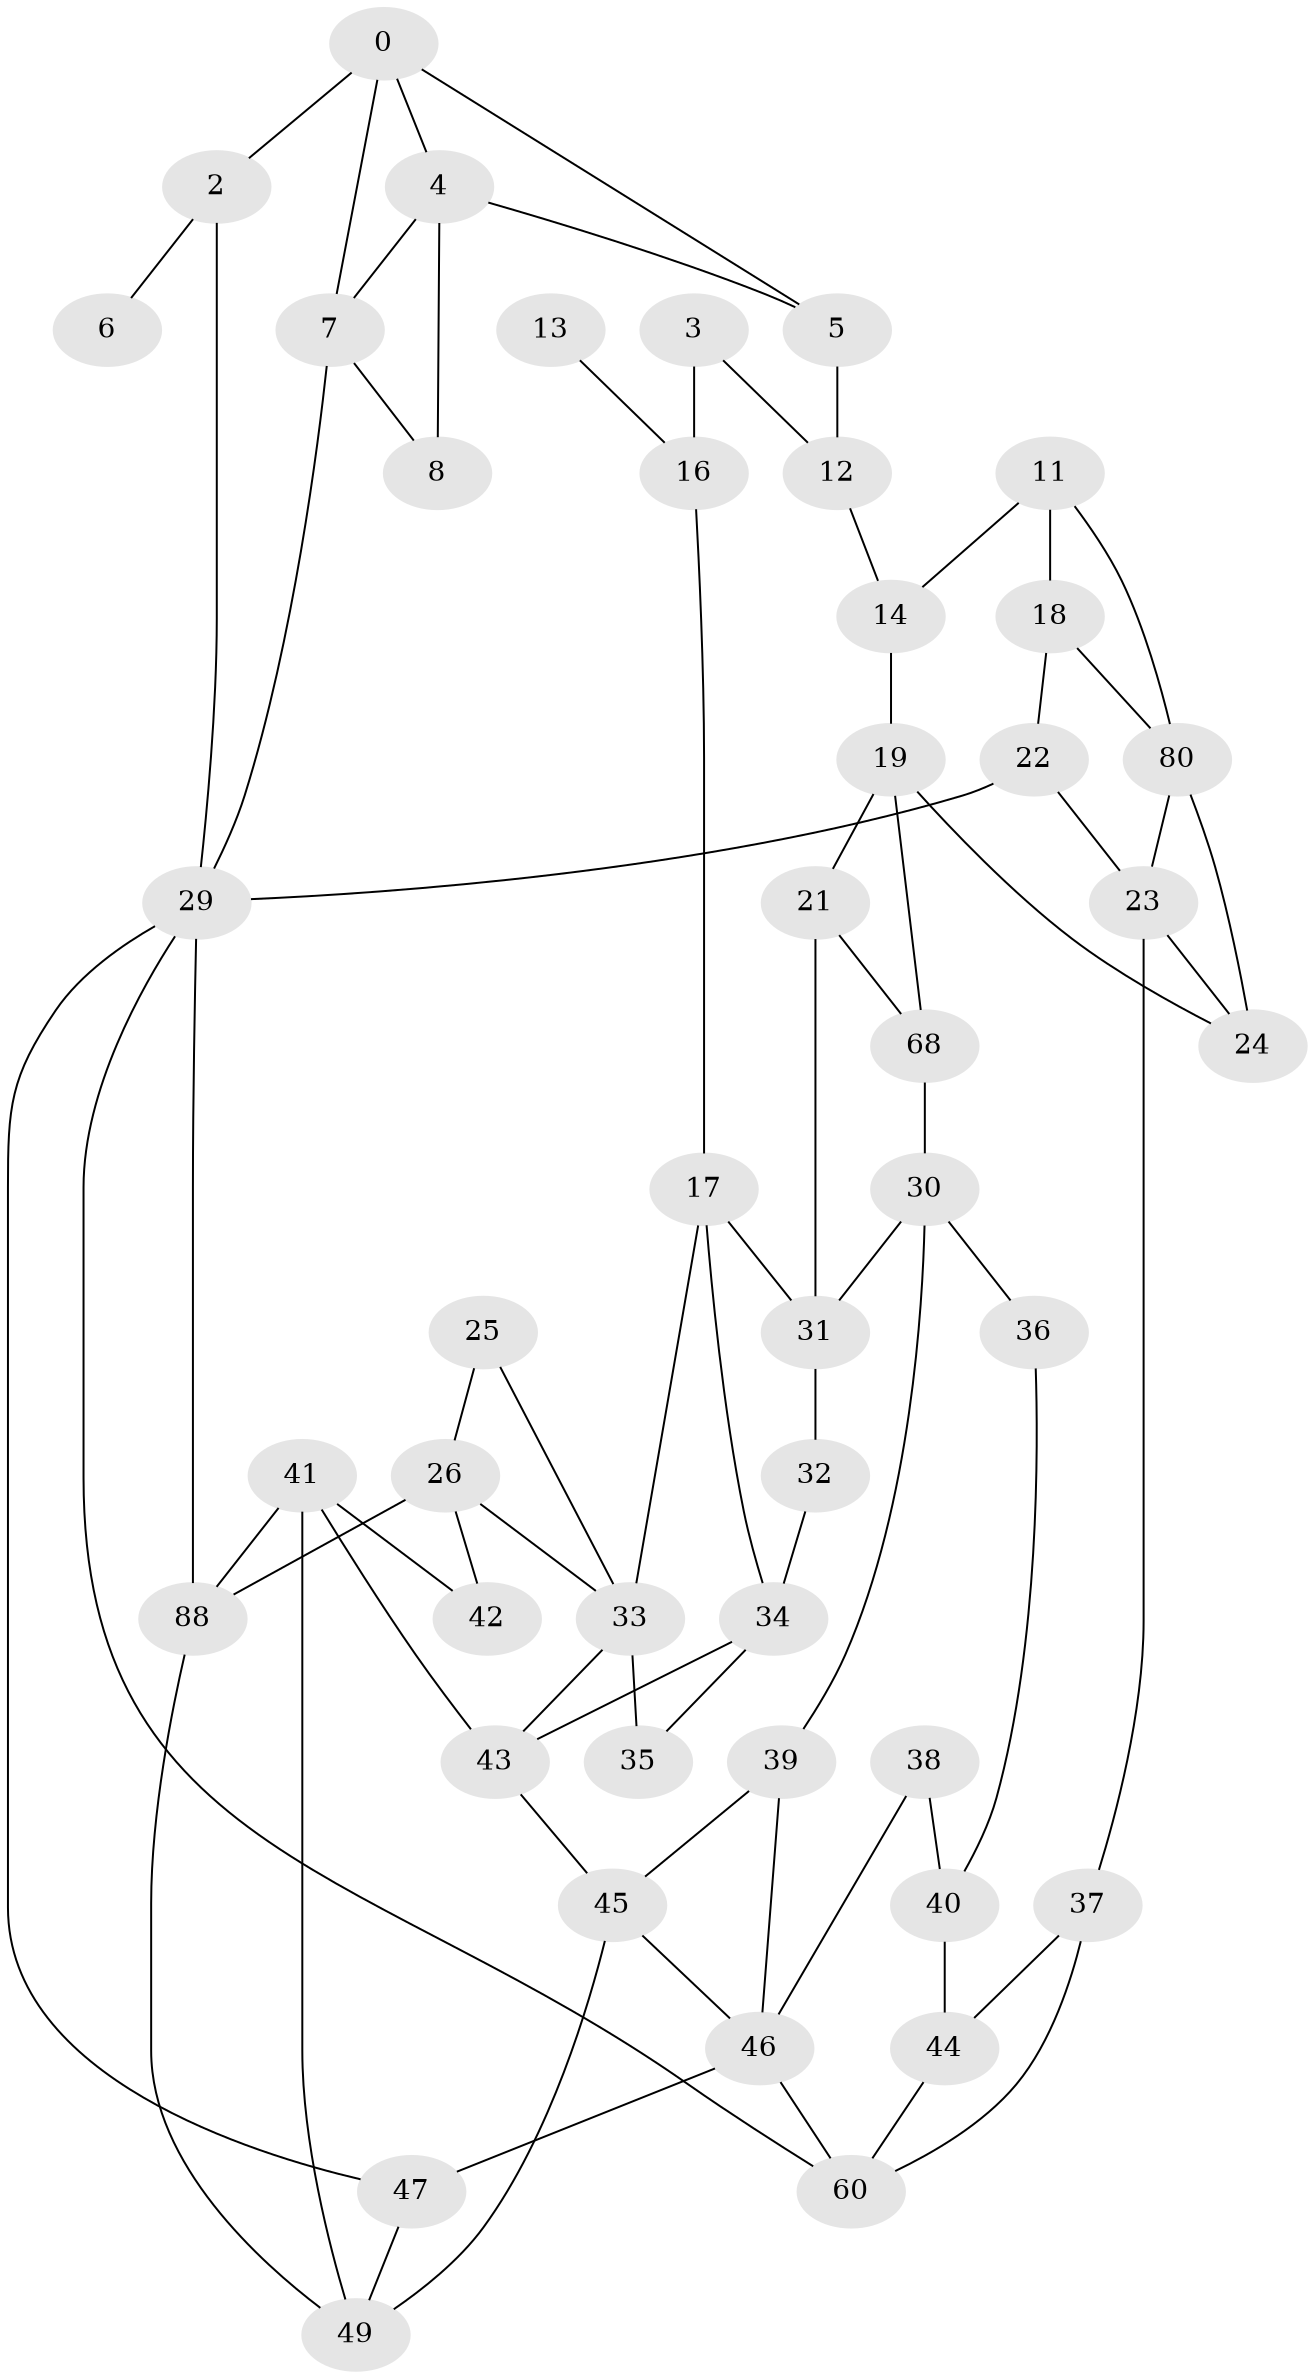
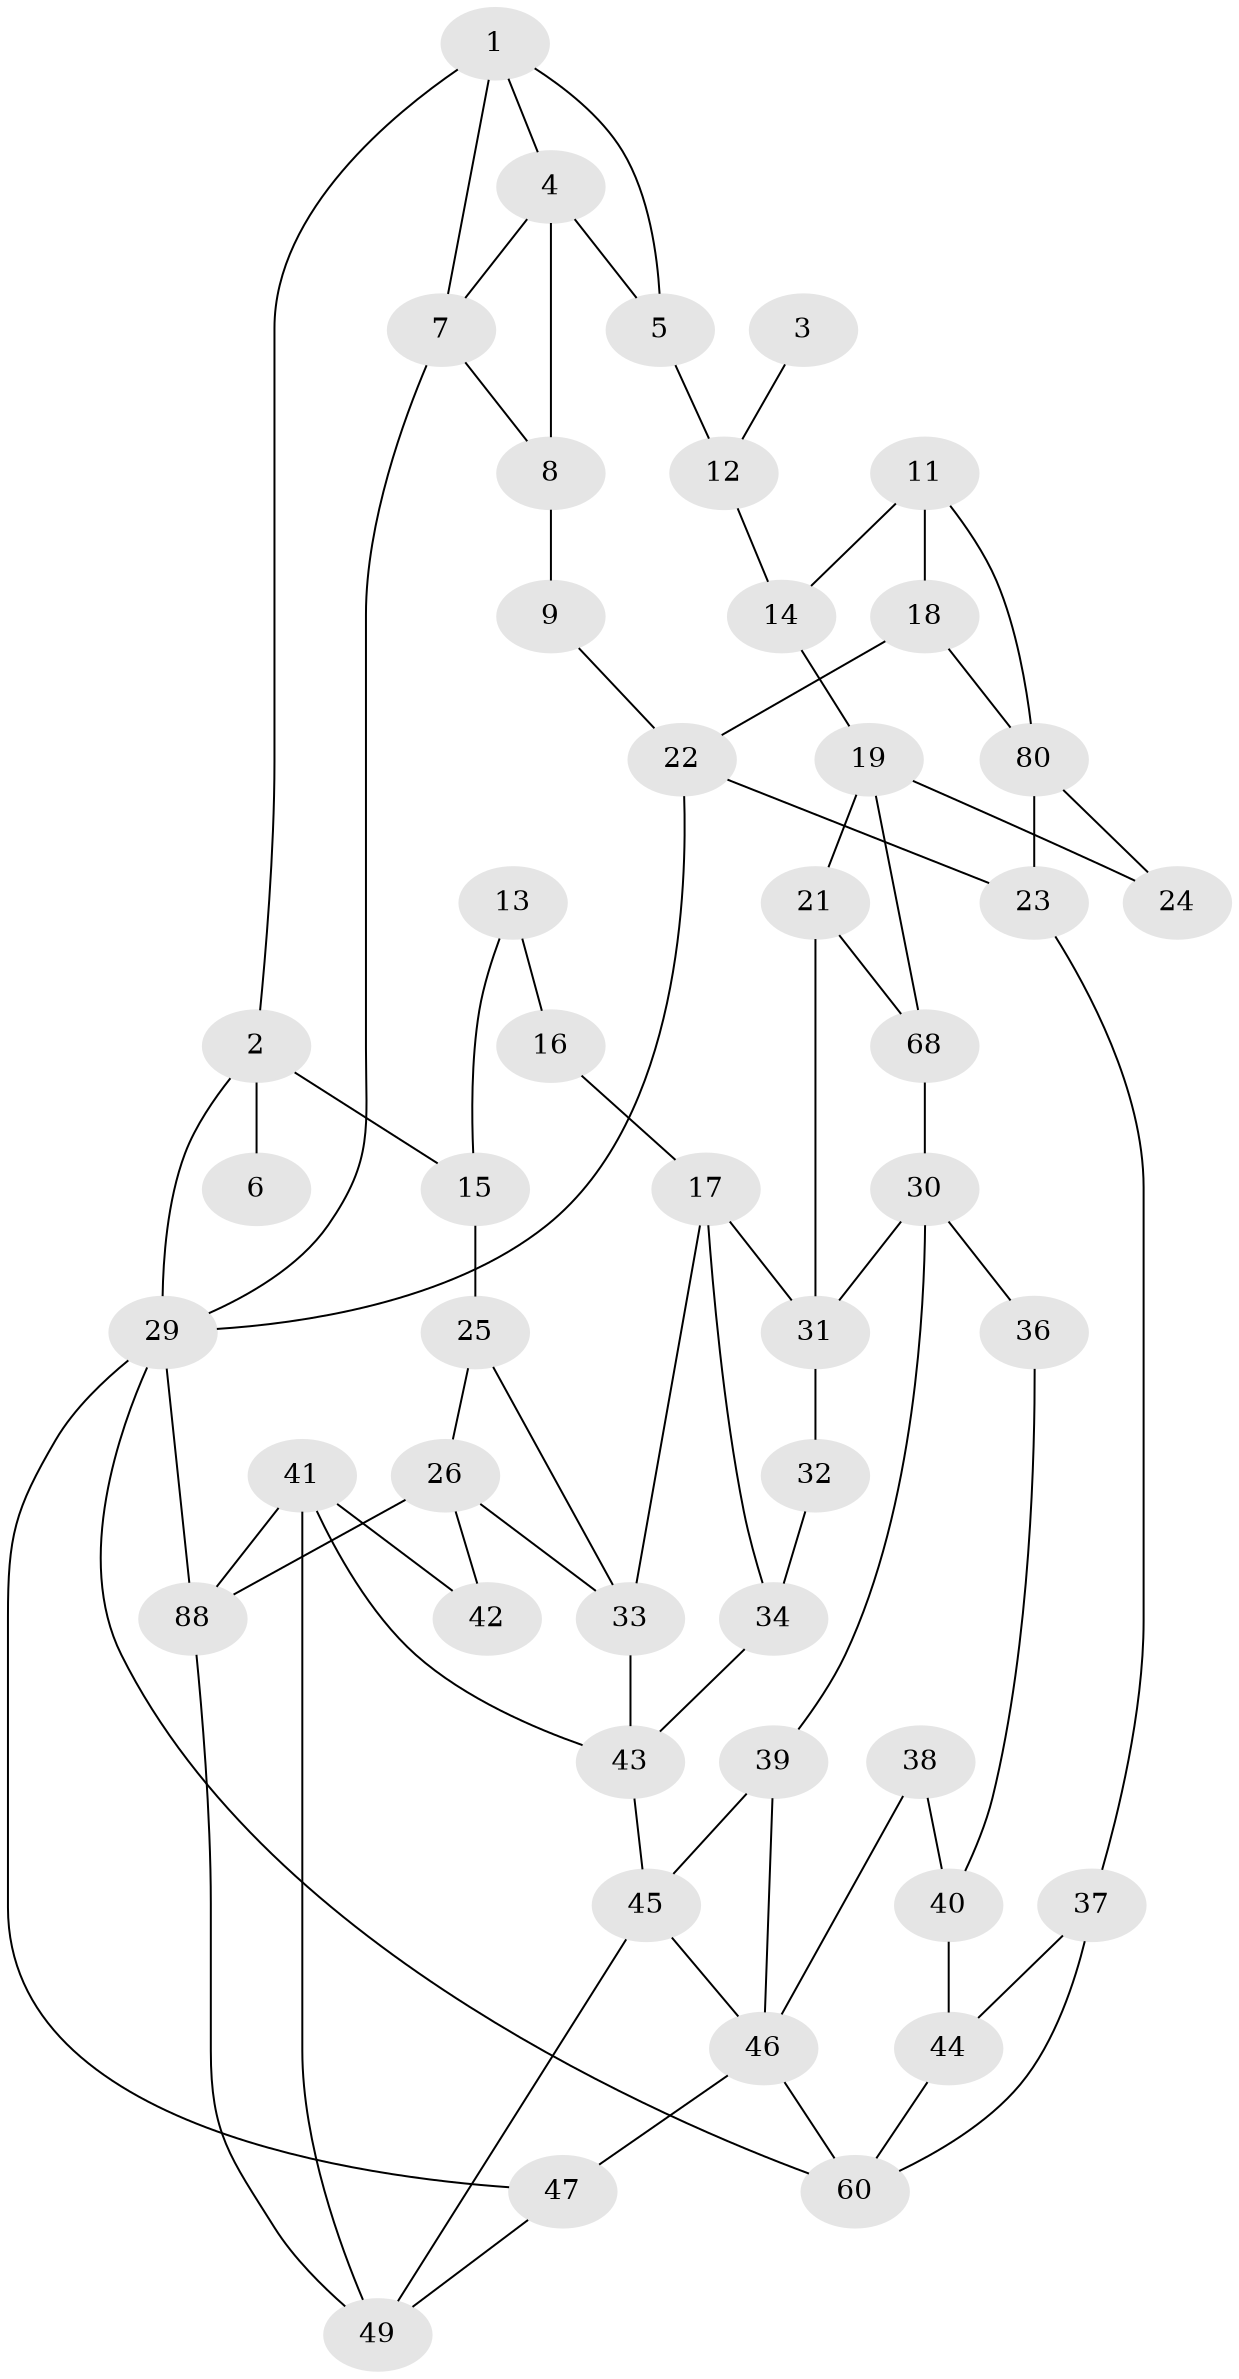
node "0": label "0" -> "1"
edge "3" -- "16": removed
node "9": added
edge "23" -- "24": removed
node "15": added
node "35": removed
